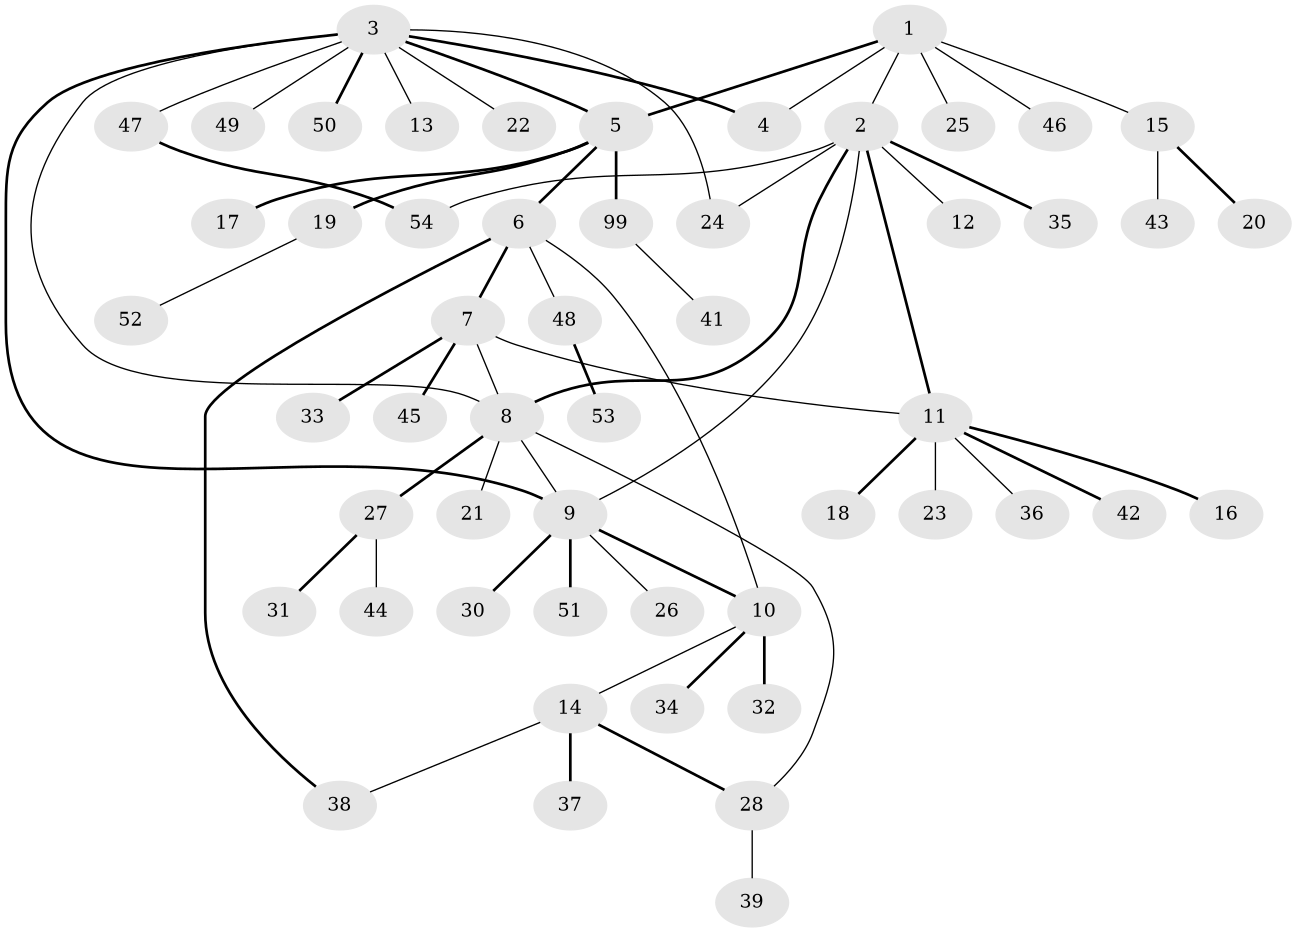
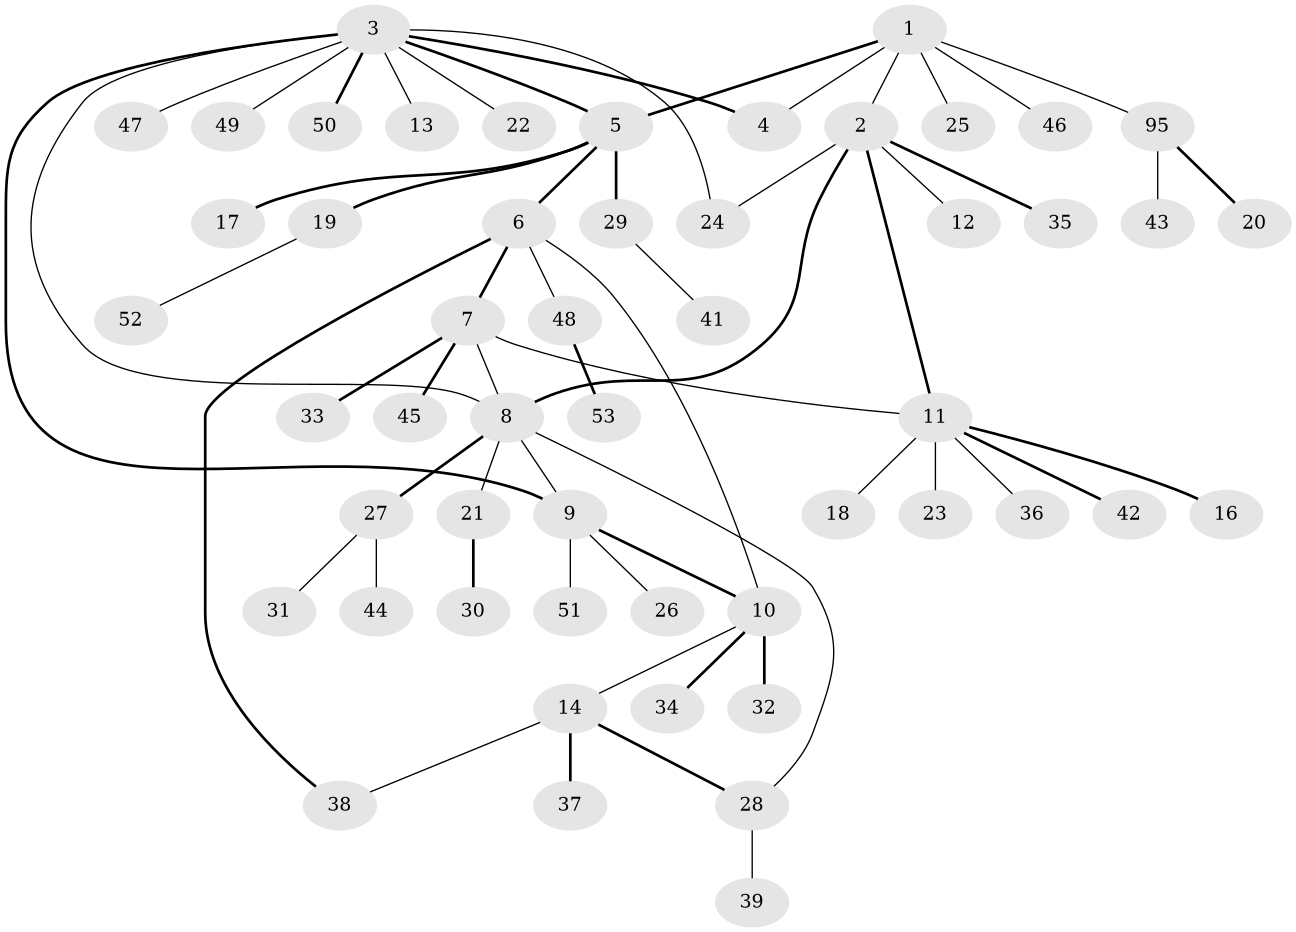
node "15": label "15" -> "95"
node "54": removed
node "99": label "99" -> "29"
edge "2" -- "9": removed
edge "11" -- "18": style bold -> solid
edge "27" -- "31": style bold -> solid
edge "9" -- "30": now "21" -- "30"
edge "9" -- "51": style bold -> solid
